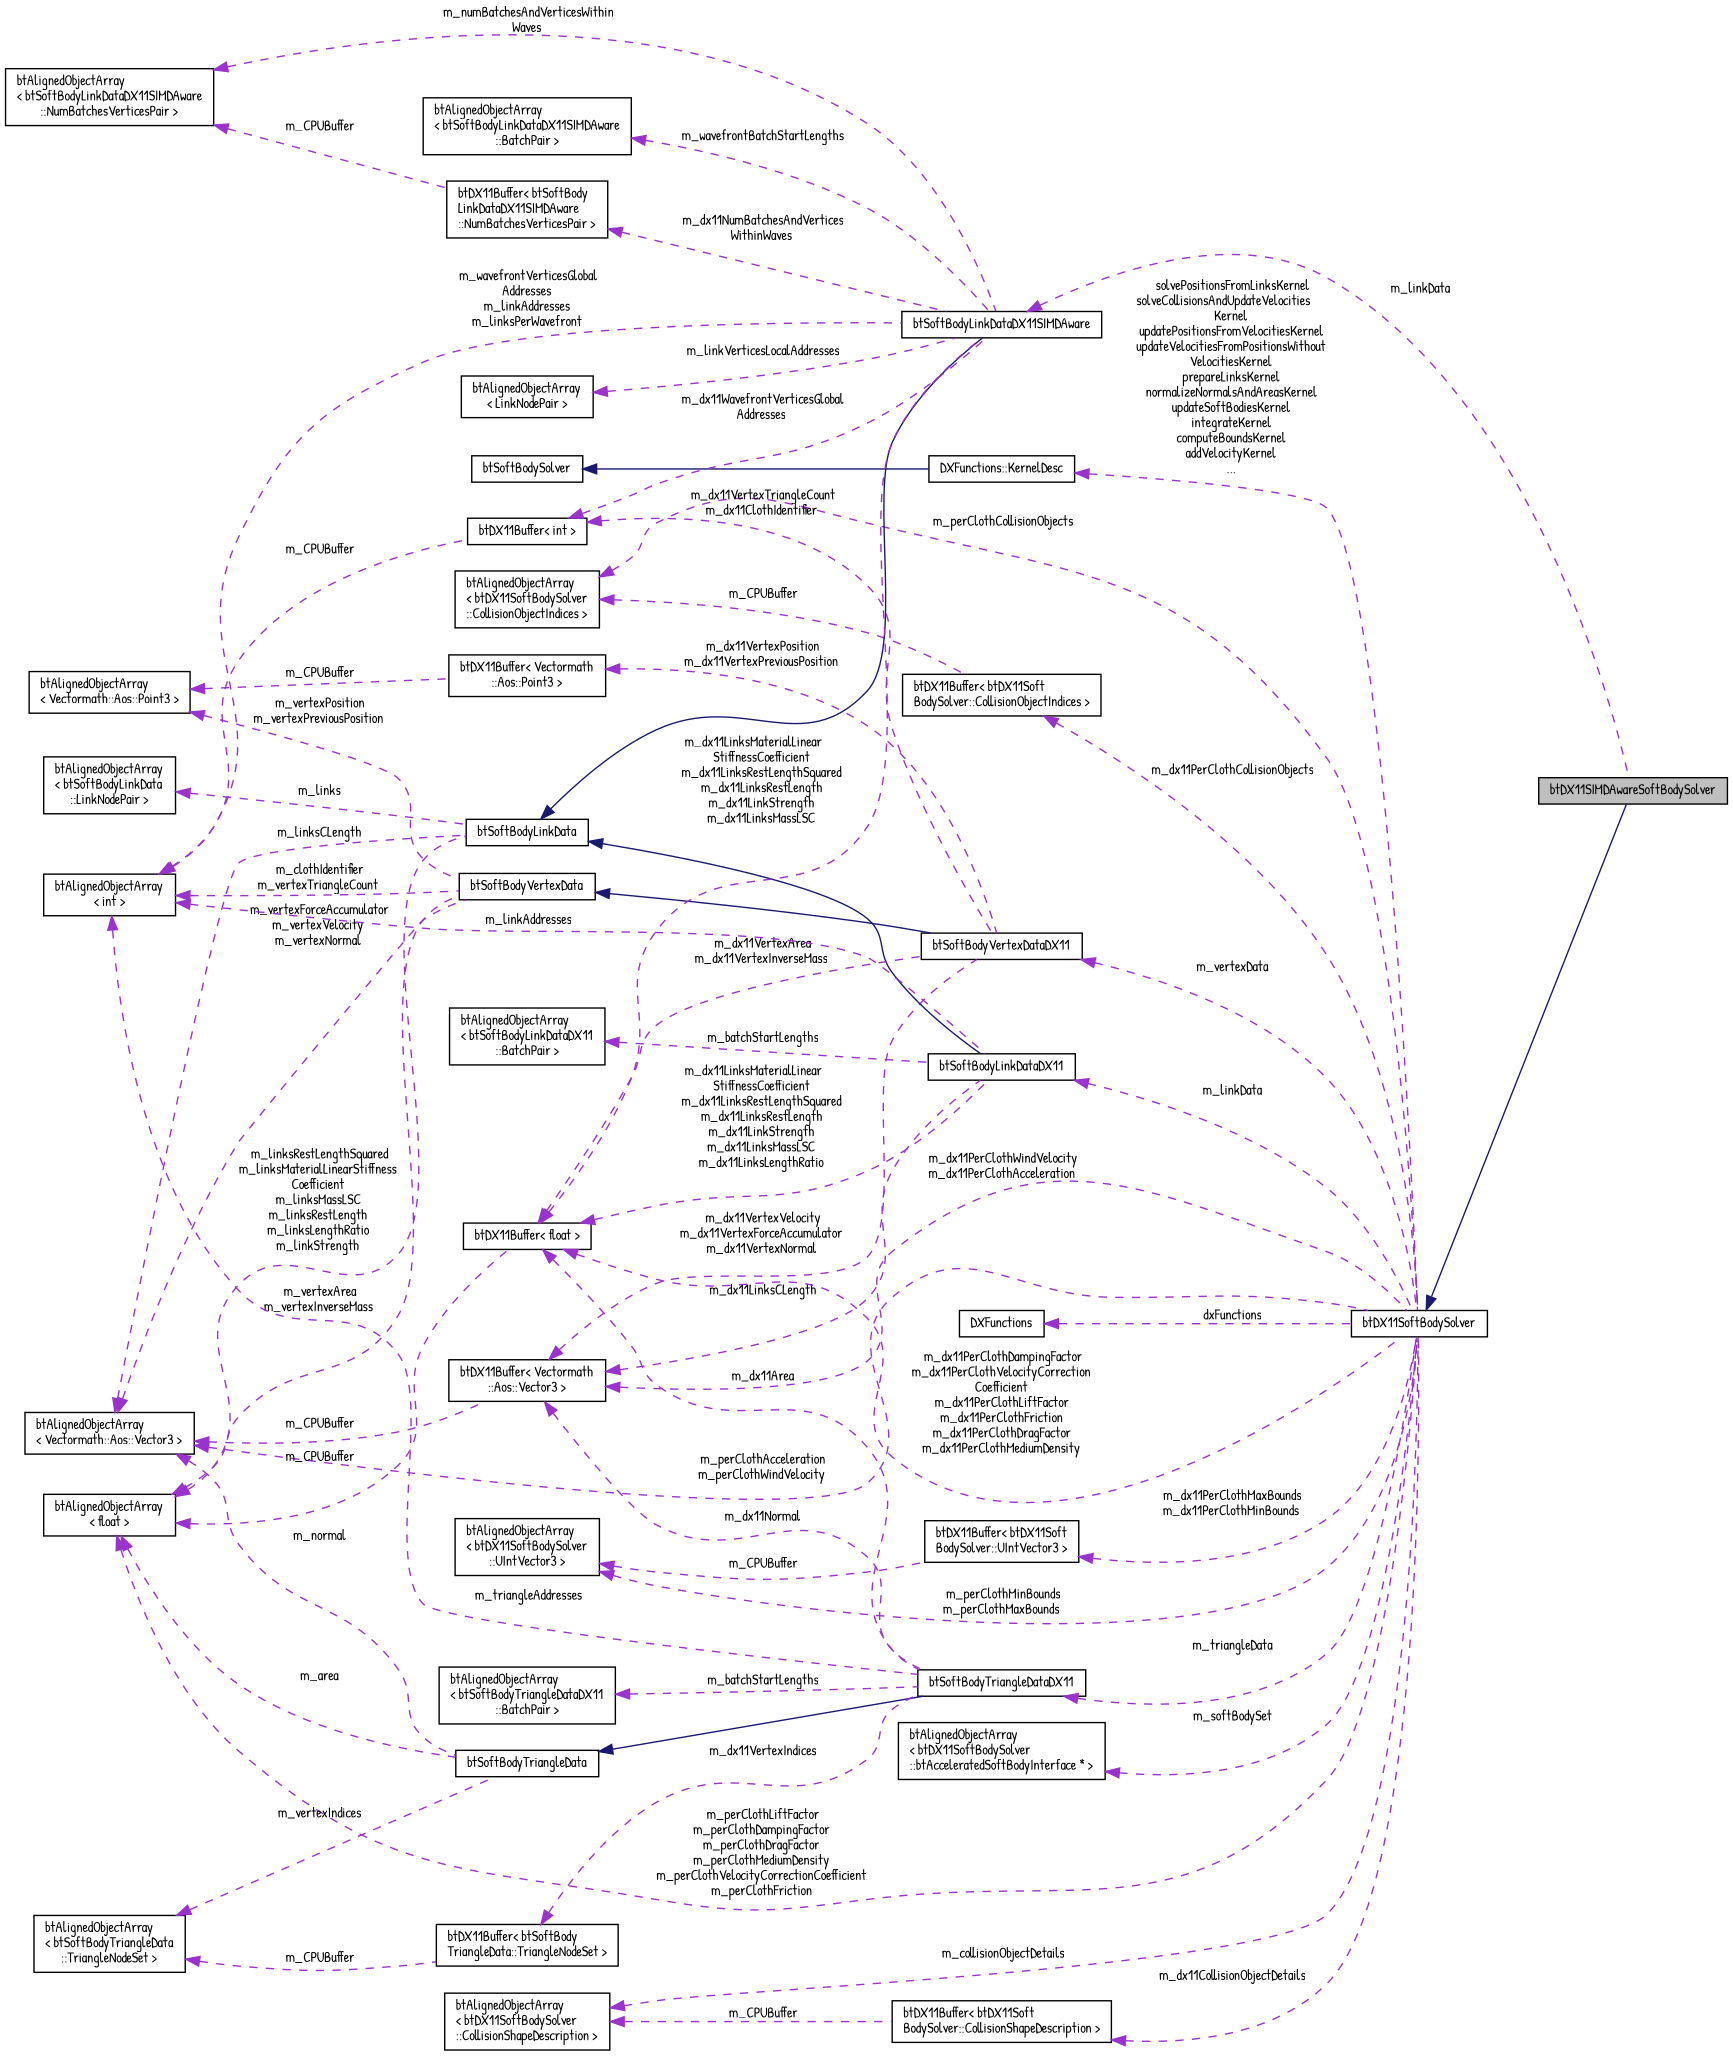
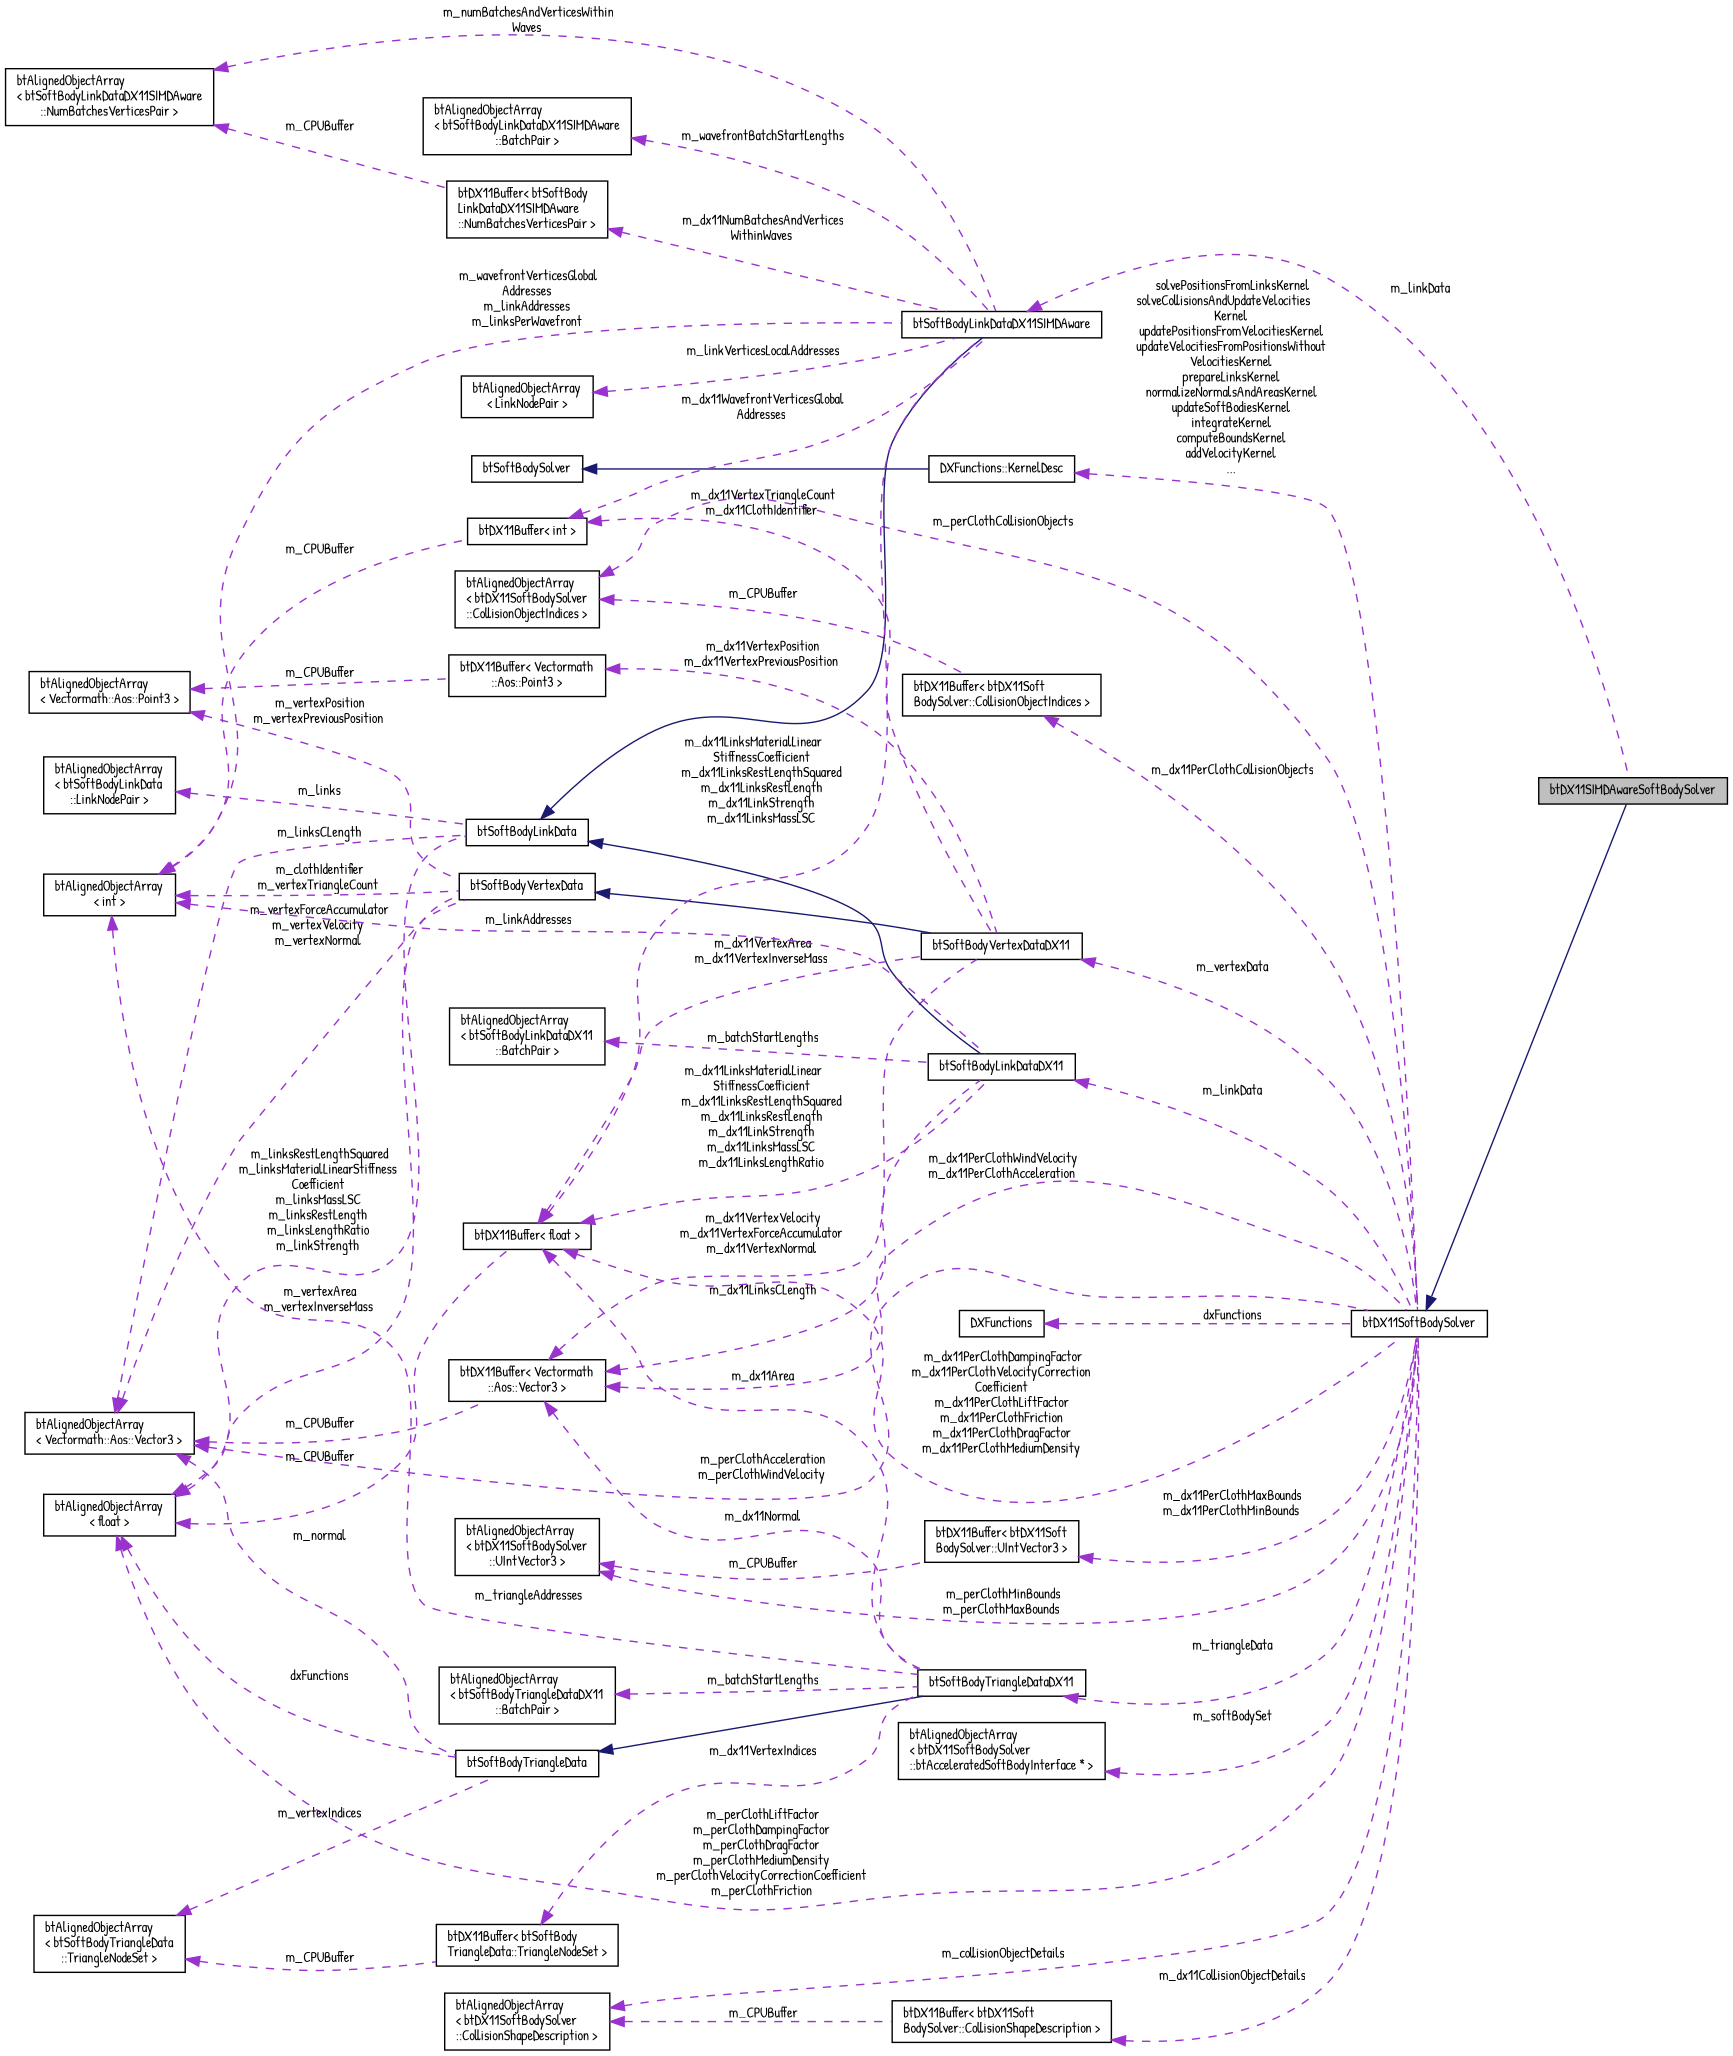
edge "btSoftBodyTriangleData" -> "btAlignedObjectArray < float >": label " m_area" -> " dxFunctions"
